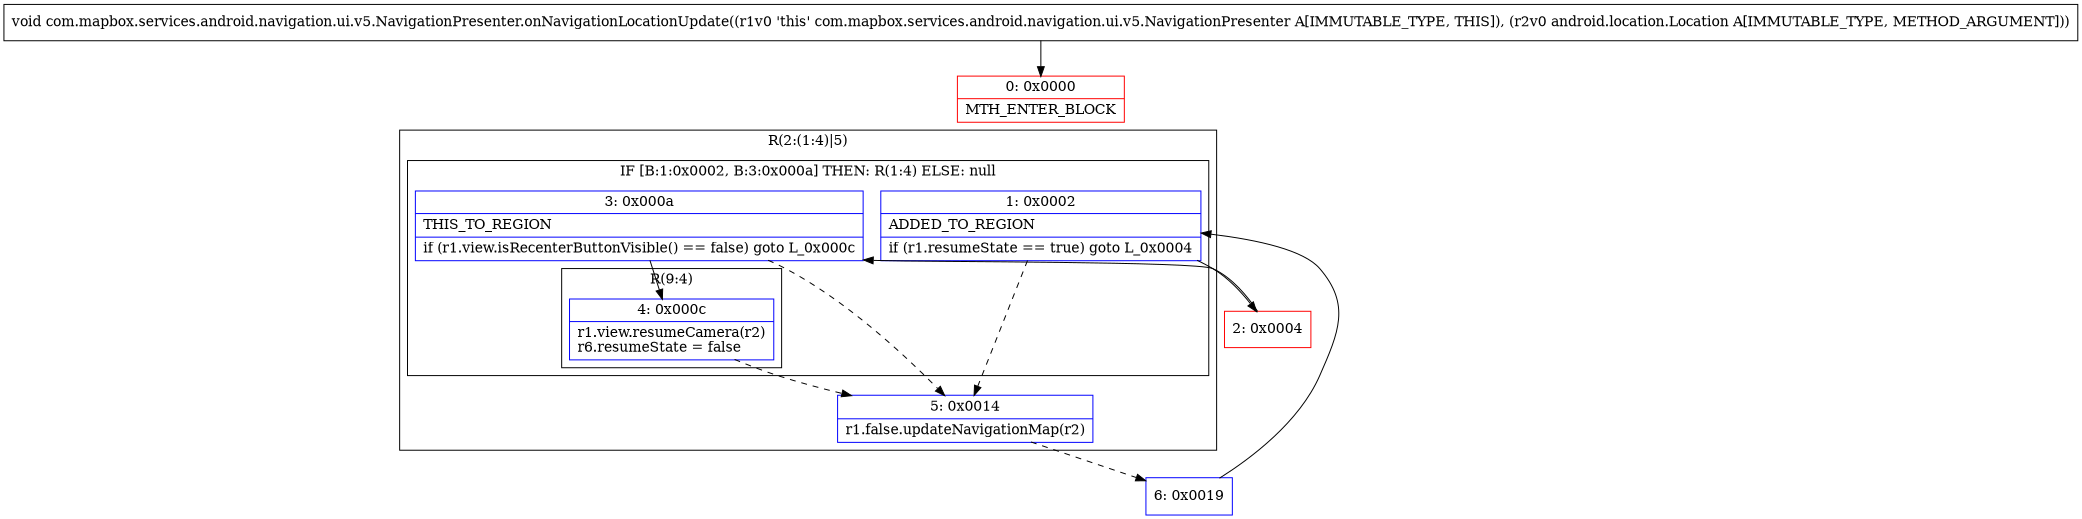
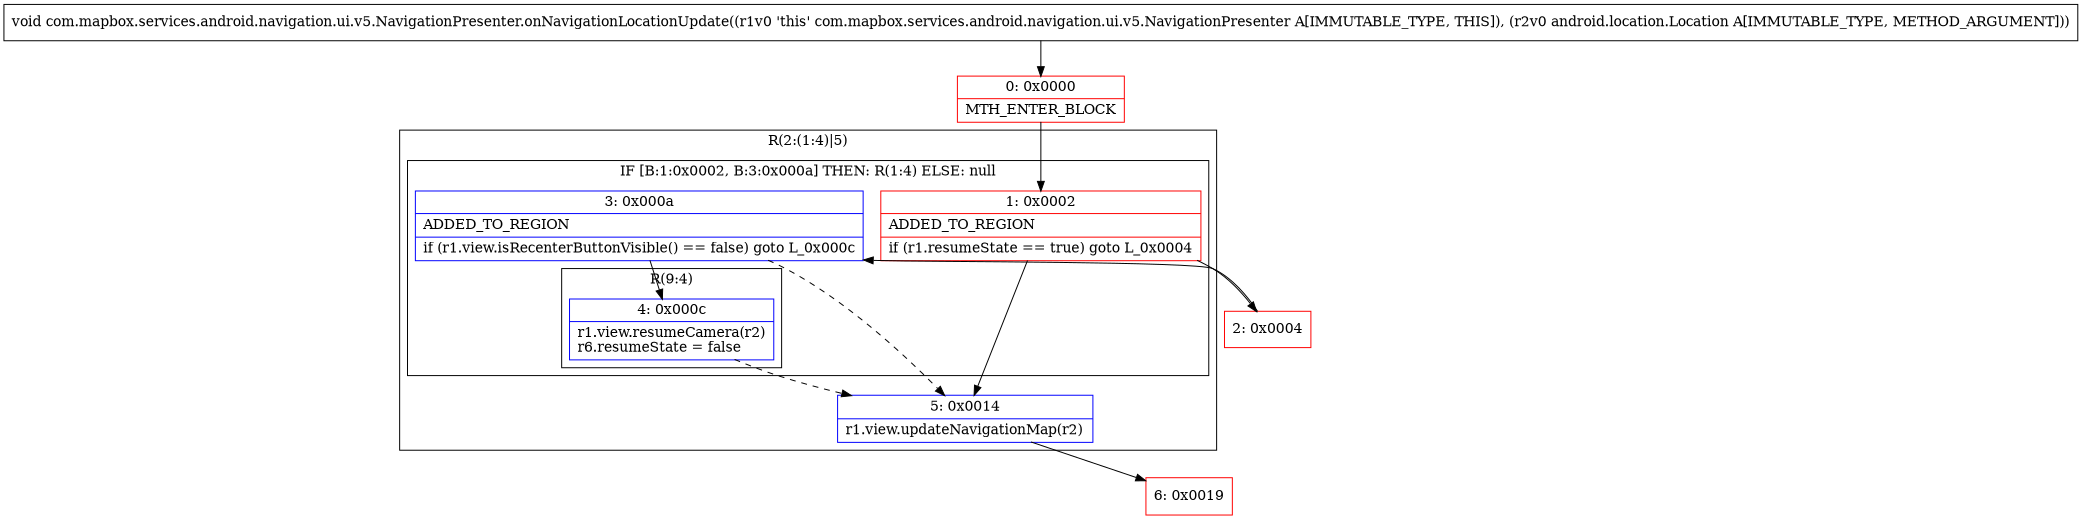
node "3: 0x000a": text "THIS_TO_REGION" -> "ADDED_TO_REGION"
node "1: 0x0002": color blue -> red
edge "1: 0x0002" -> "5: 0x0014": style dashed -> solid
edge "6: 0x0019" -> "1: 0x0002": now "0: 0x0000" -> "1: 0x0002"
node "5: 0x0014": text "r1.false.updateNavigationMap(r2)" -> "r1.view.updateNavigationMap(r2)"
edge "5: 0x0014" -> "6: 0x0019": style dashed -> solid
node "6: 0x0019": color blue -> red
